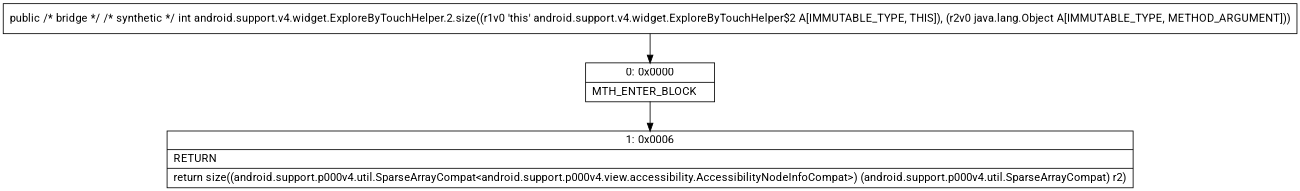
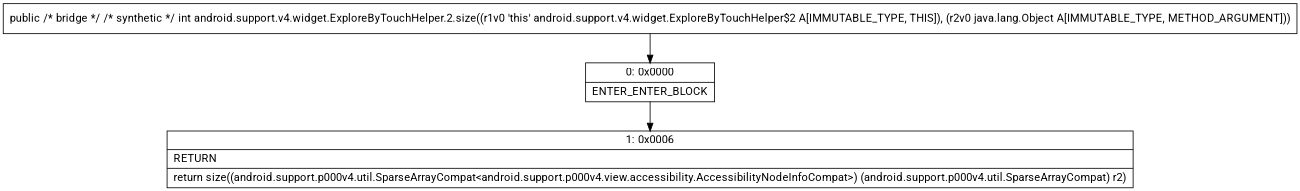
node "0: 0x0000": text "MTH_ENTER_BLOCK" -> "ENTER_ENTER_BLOCK"
